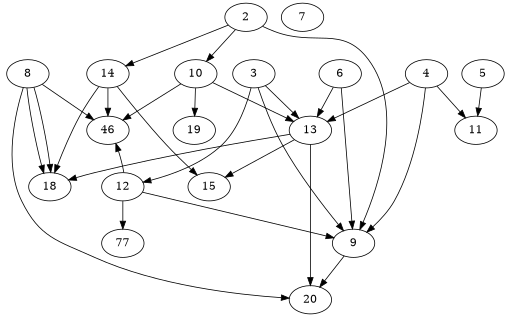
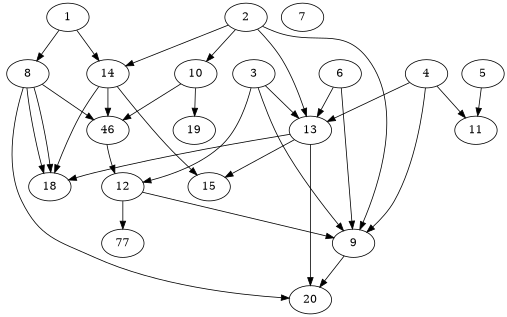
node "1": added
edge "10" -> "13": now "2" -> "13"
edge "12" -> "46": reversed
